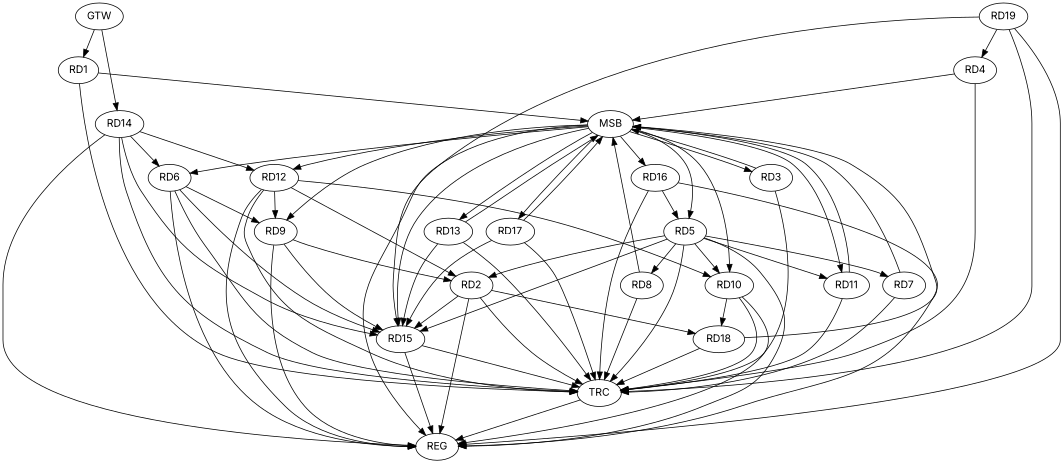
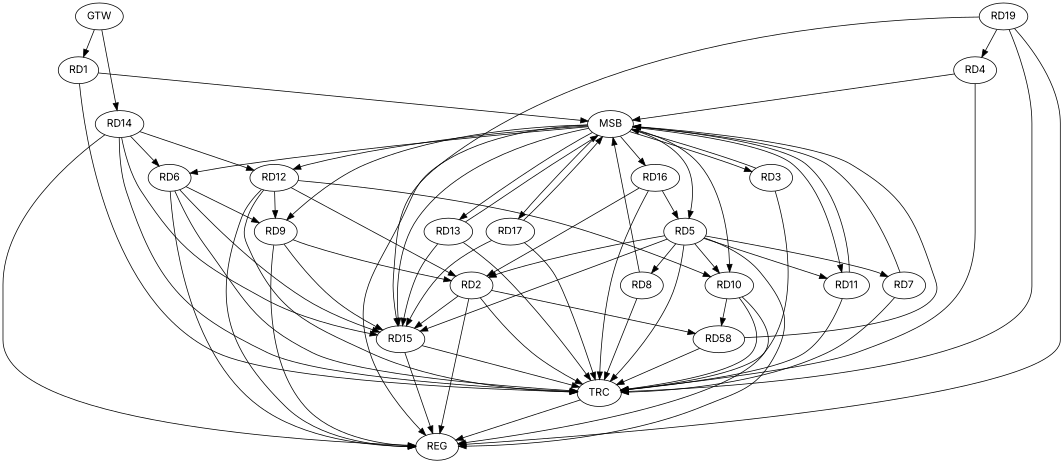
node "RD18": label "RD18" -> "RD58"
edge "RD16" -> "REG": now "RD16" -> "RD2"
